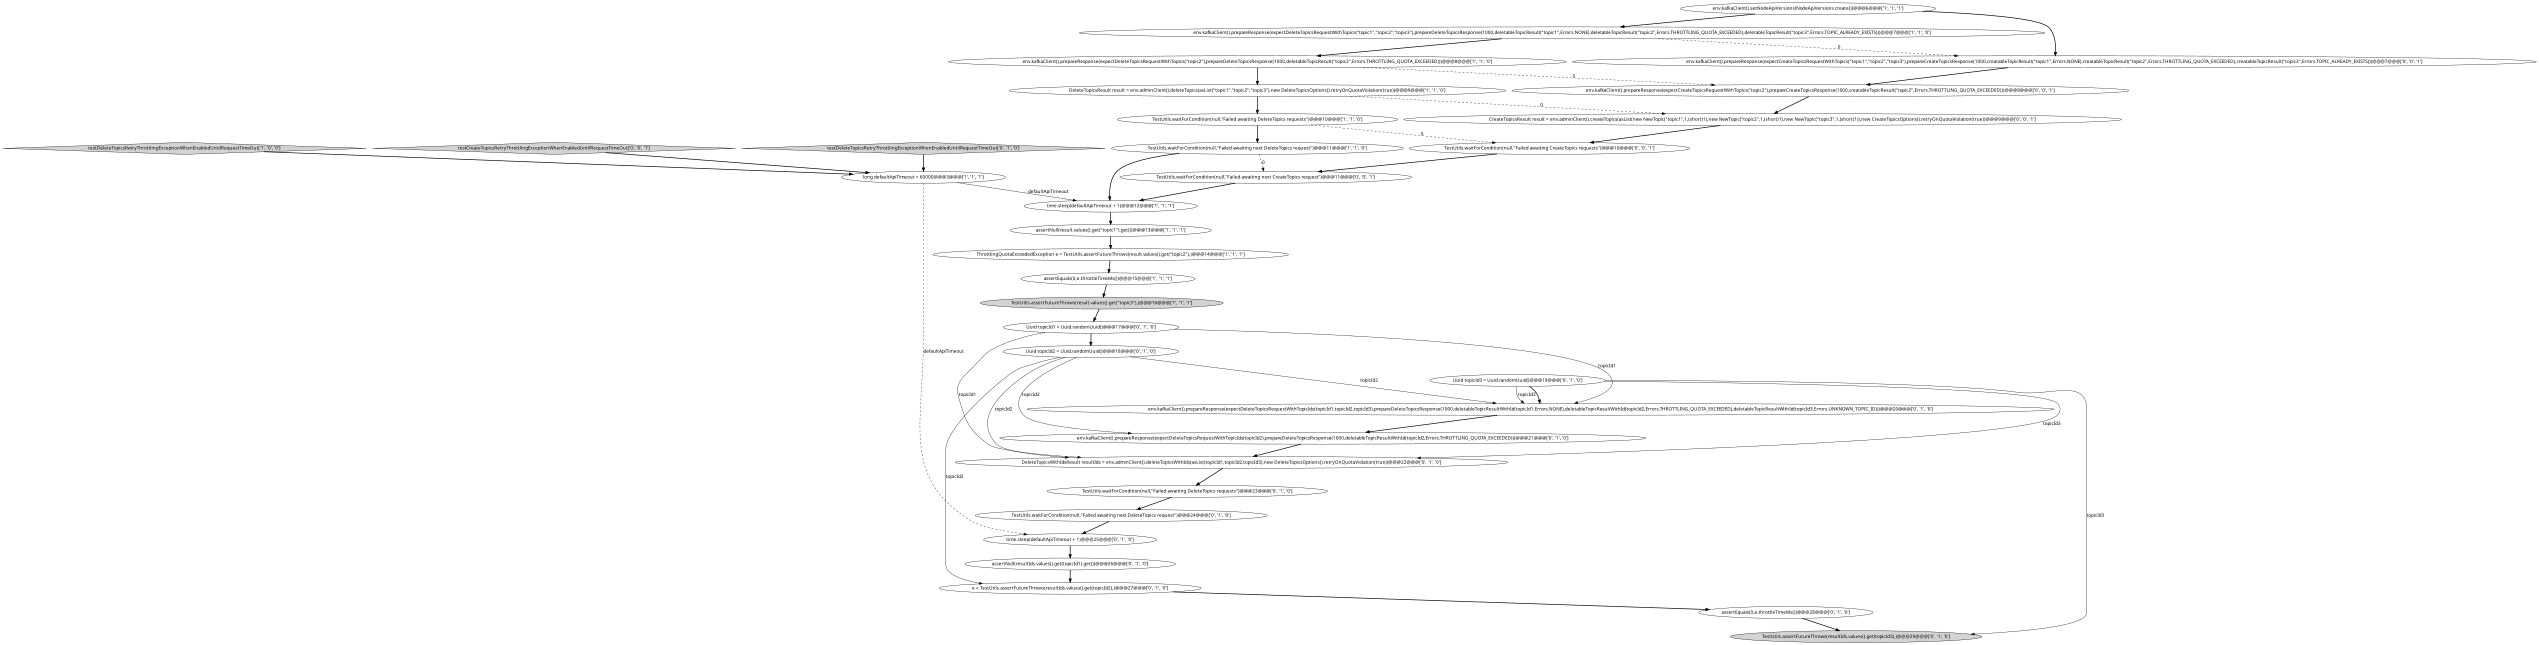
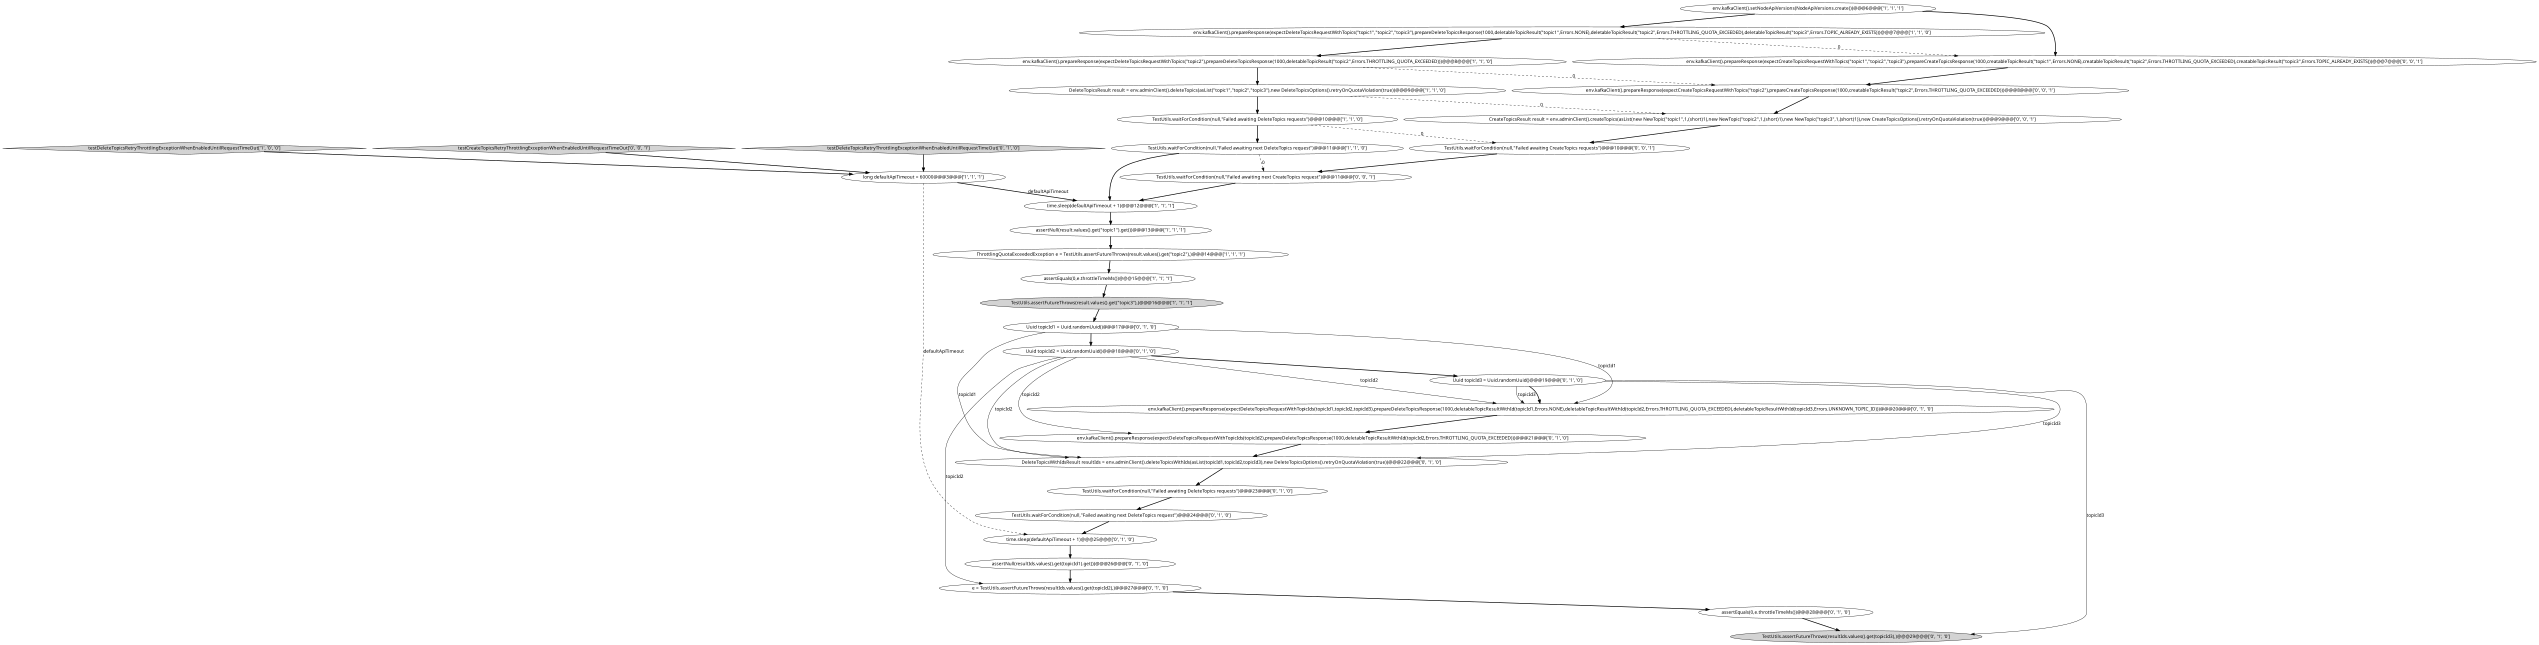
edge "long defaultApiTimeout = 60000@@@3@@@['1', '1', '1']" -> "time.sleep(defaultApiTimeout + 1)@@@12@@@['1', '1', '1']": style solid -> bold
edge "Uuid topicId2 = Uuid.randomUuid()@@@18@@@['0', '1', '0']" -> "Uuid topicId3 = Uuid.randomUuid()@@@19@@@['0', '1', '0']": added
